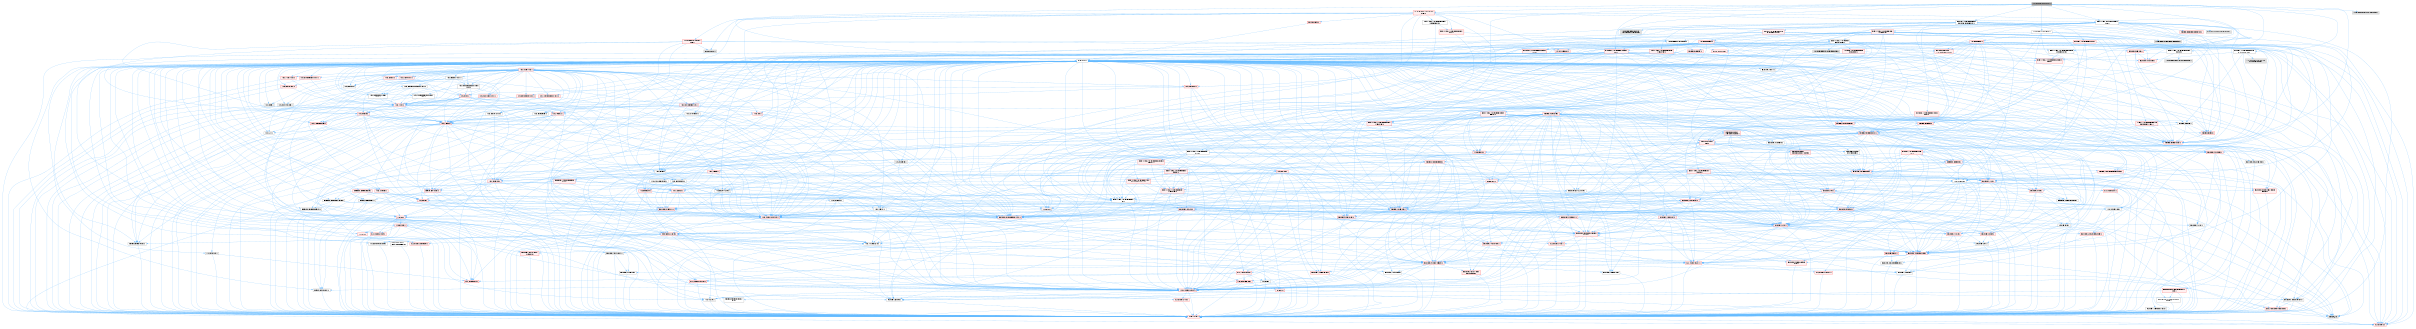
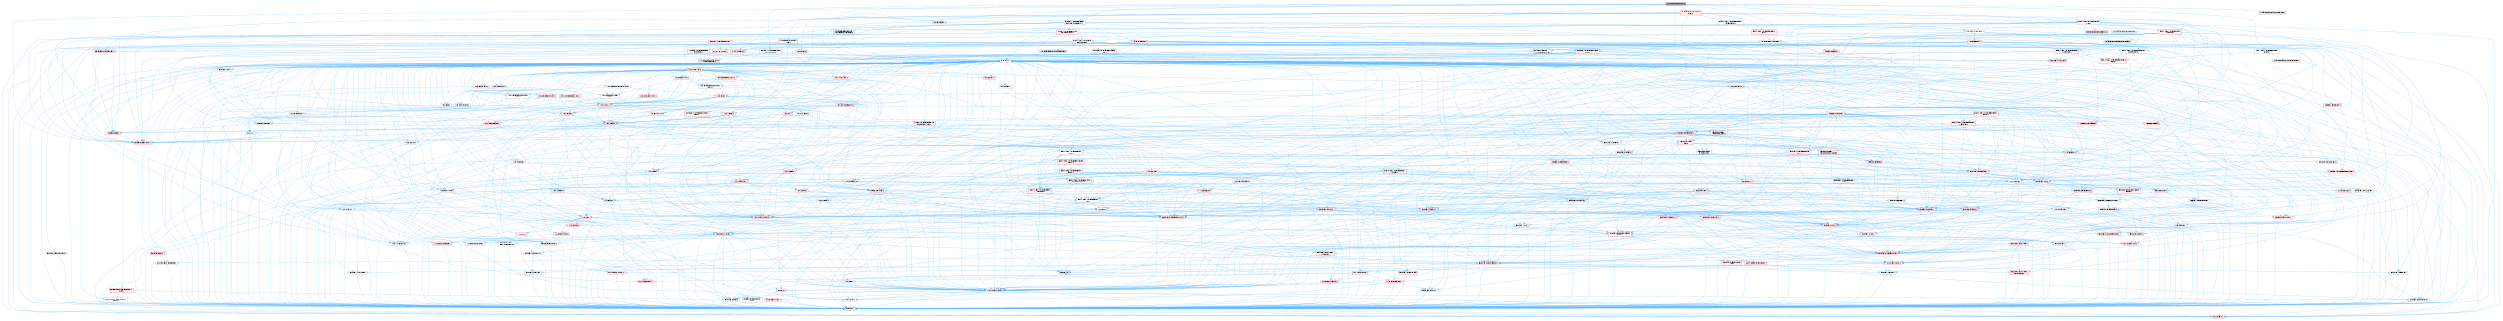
node "Engine/EngineTypes.h": label "Engine/EngineTypes.h" -> "DelegateBase/EngineTypes.h"
node "UObject/WeakFieldPtr.h": added
edge "Containers/ContainersFwd.h" -> "Traits/IsContiguousContainer.h": reversed
node "UnrealNames.h": label "UnrealNames.h" -> "CoreTypes.h"
